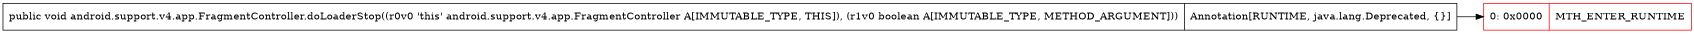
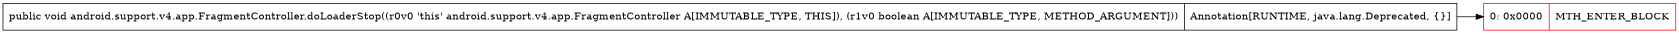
node "0: 0x0000": text "MTH_ENTER_RUNTIME" -> "MTH_ENTER_BLOCK"
